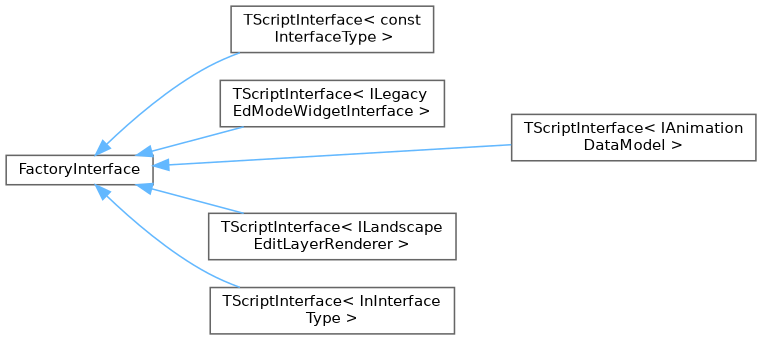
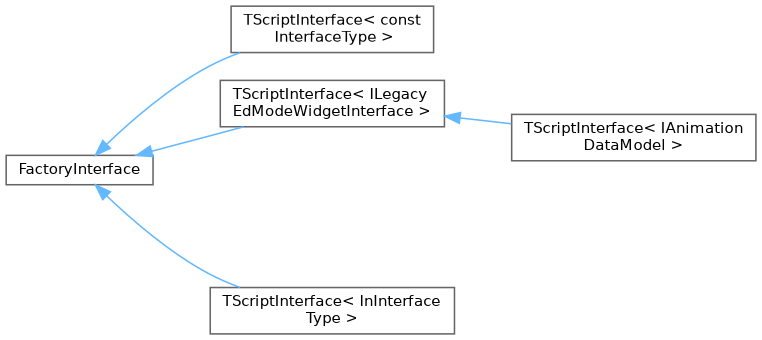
edge "TScriptInterface< IAnimation DataModel >" -> "FactoryInterface": now "TScriptInterface< IAnimation DataModel >" -> "TScriptInterface< ILegacy EdModeWidgetInterface >"
node "TScriptInterface< ILandscape EditLayerRenderer >": removed
